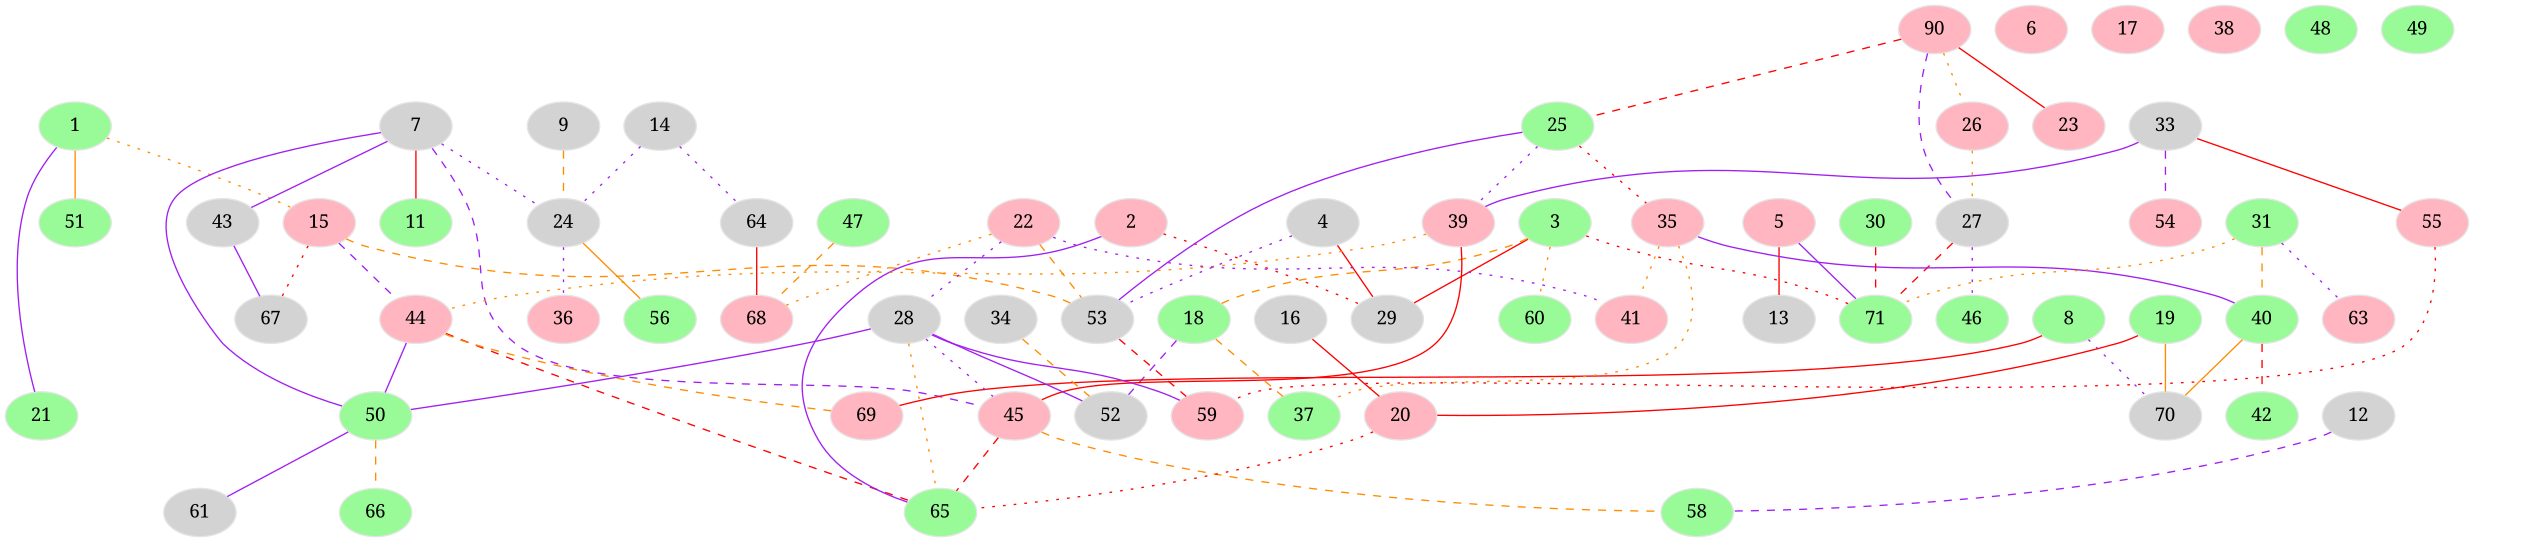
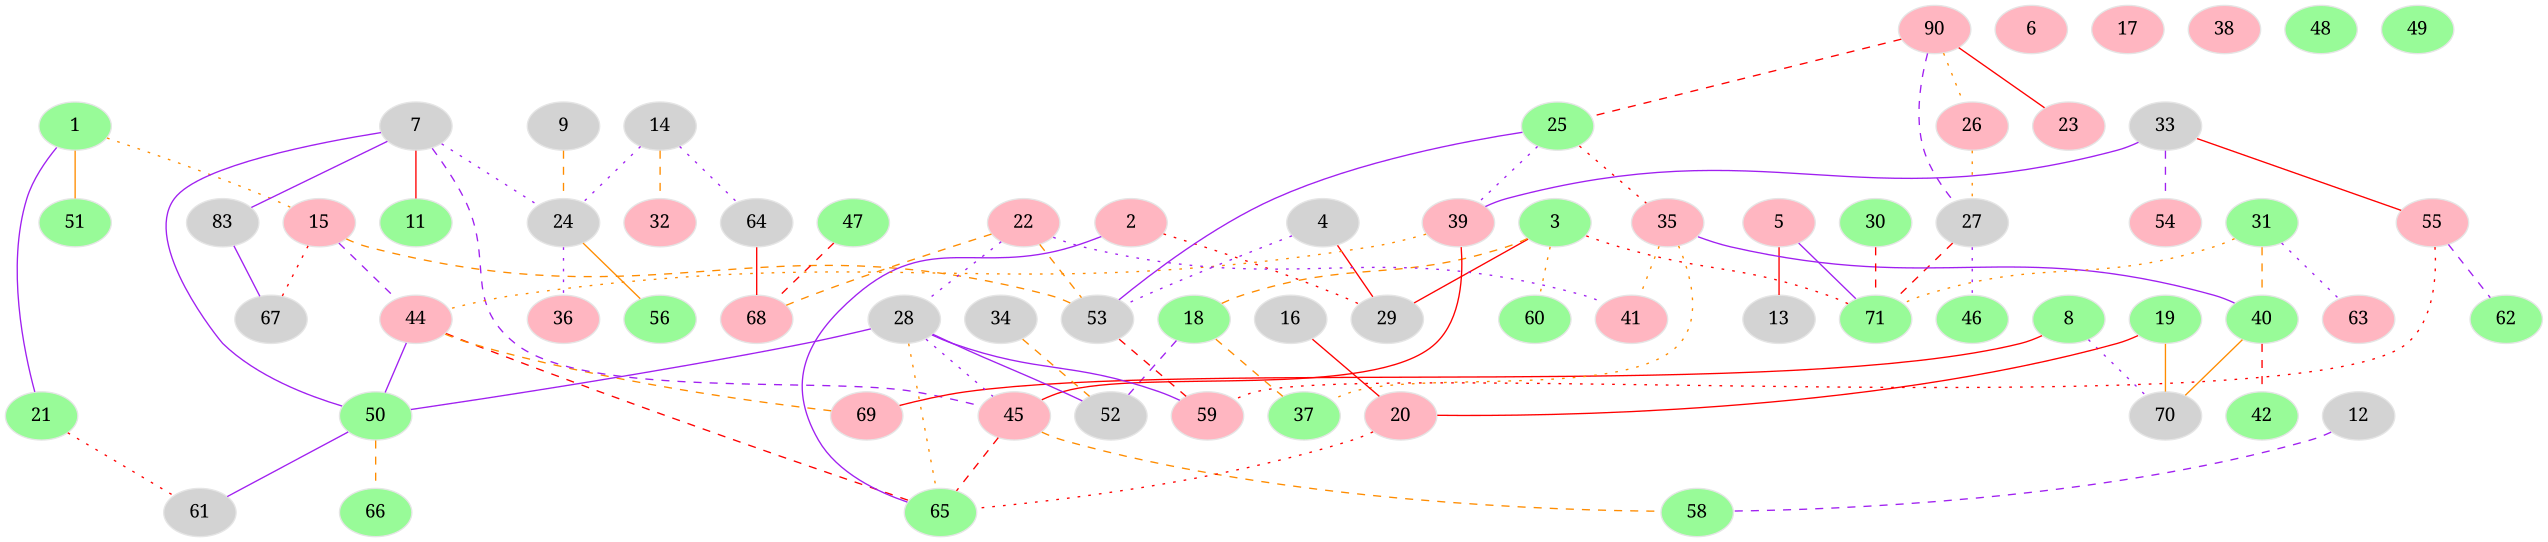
node "43": label "43" -> "83"
node "32": added
edge "22" -- "68": style dotted -> dashed
edge "47" -- "68": color darkorange -> red
node "62": added
edge "21" -- "61": added
